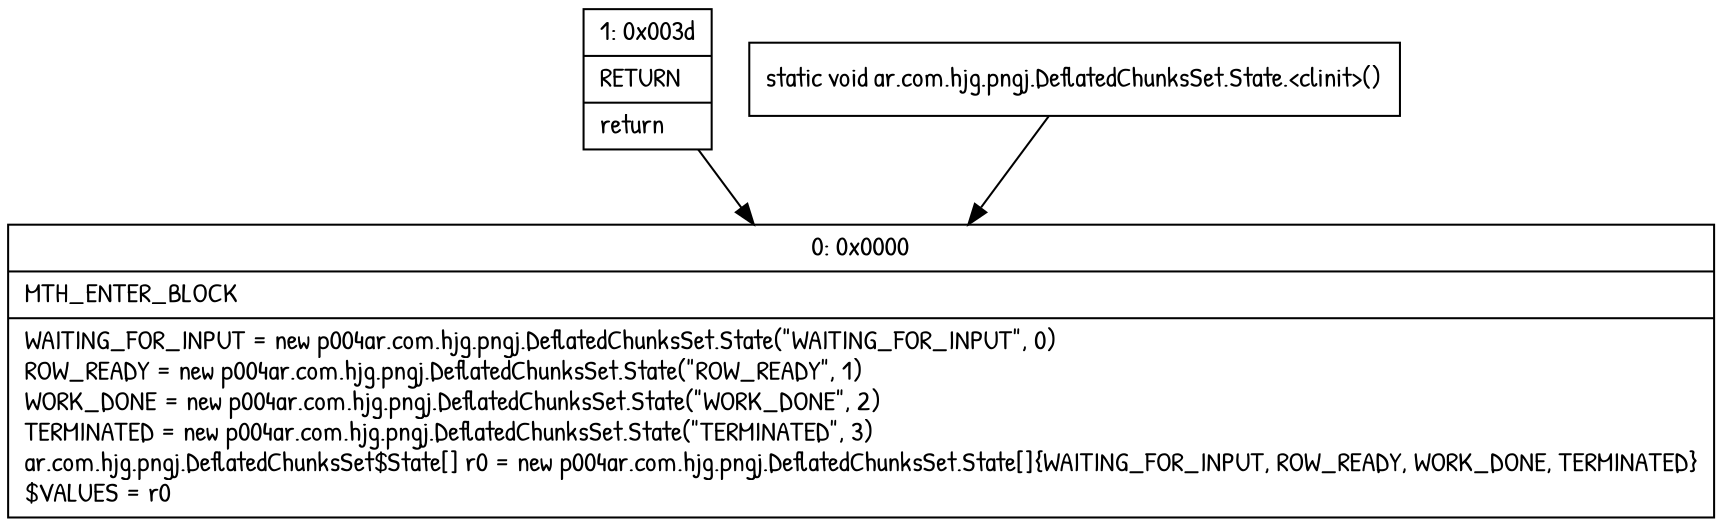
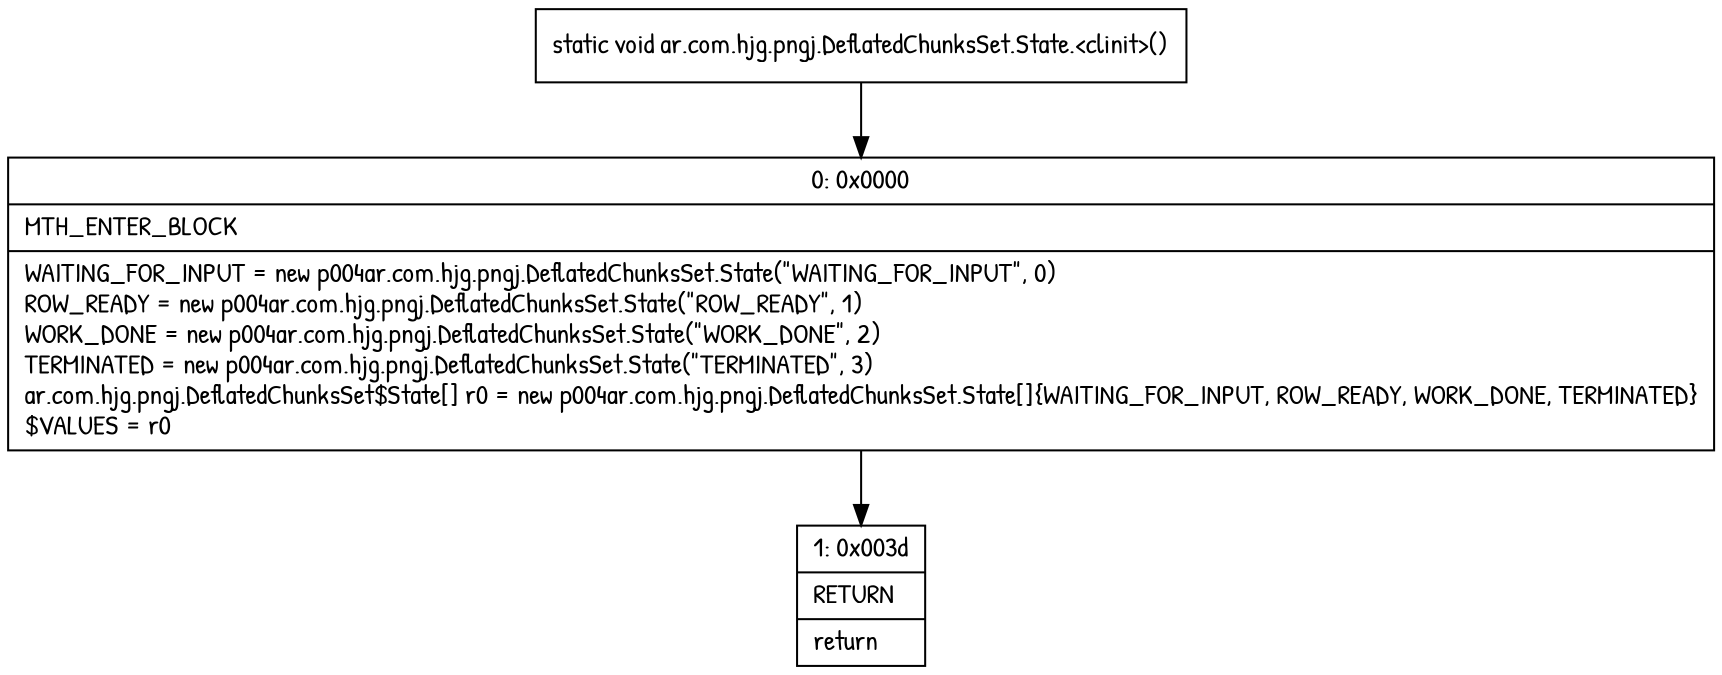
edge "1: 0x003d" -> "0: 0x0000": reversed
